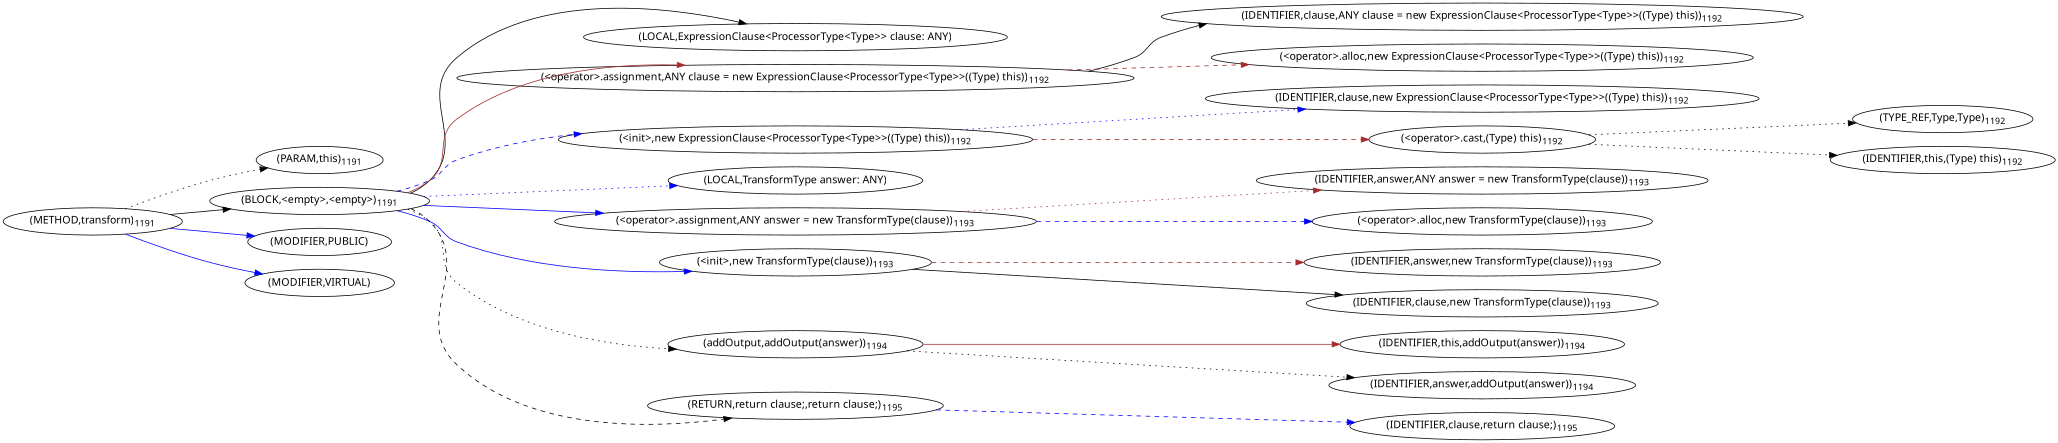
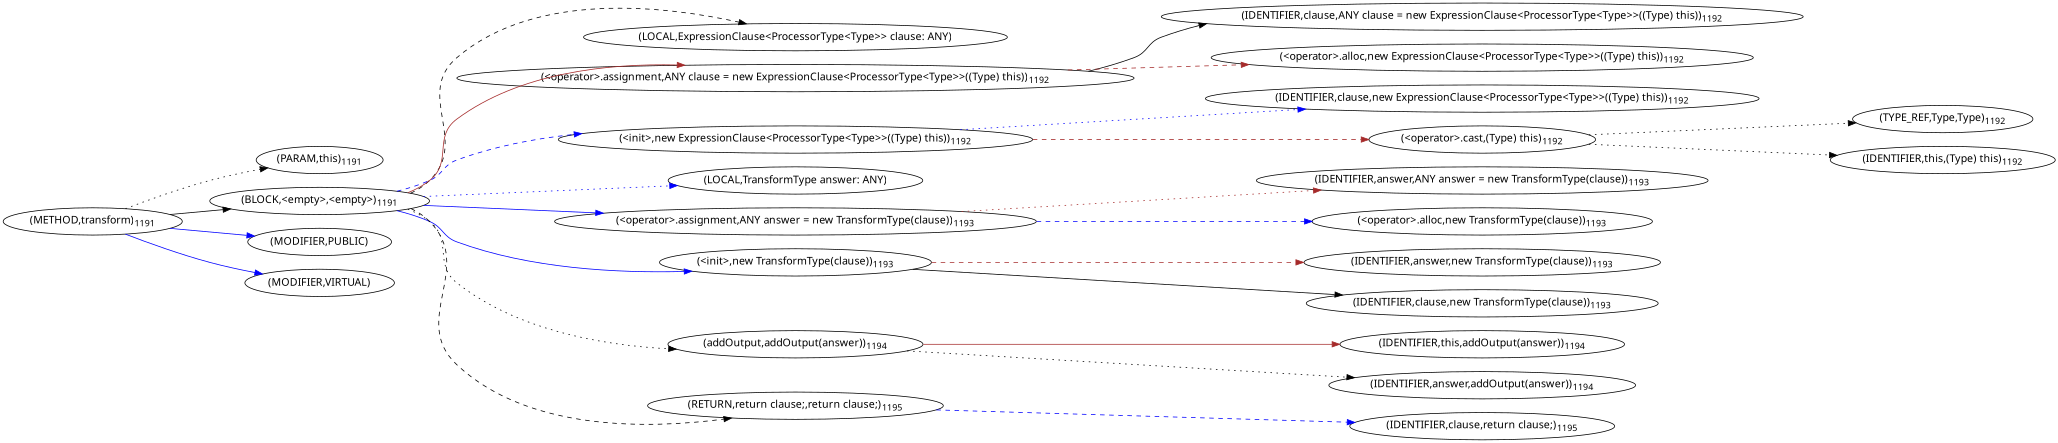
edge "(BLOCK,<empty>,<empty>)" -> "(LOCAL,ExpressionClause<ProcessorType<Type>> clause: ANY)": style solid -> dashed
